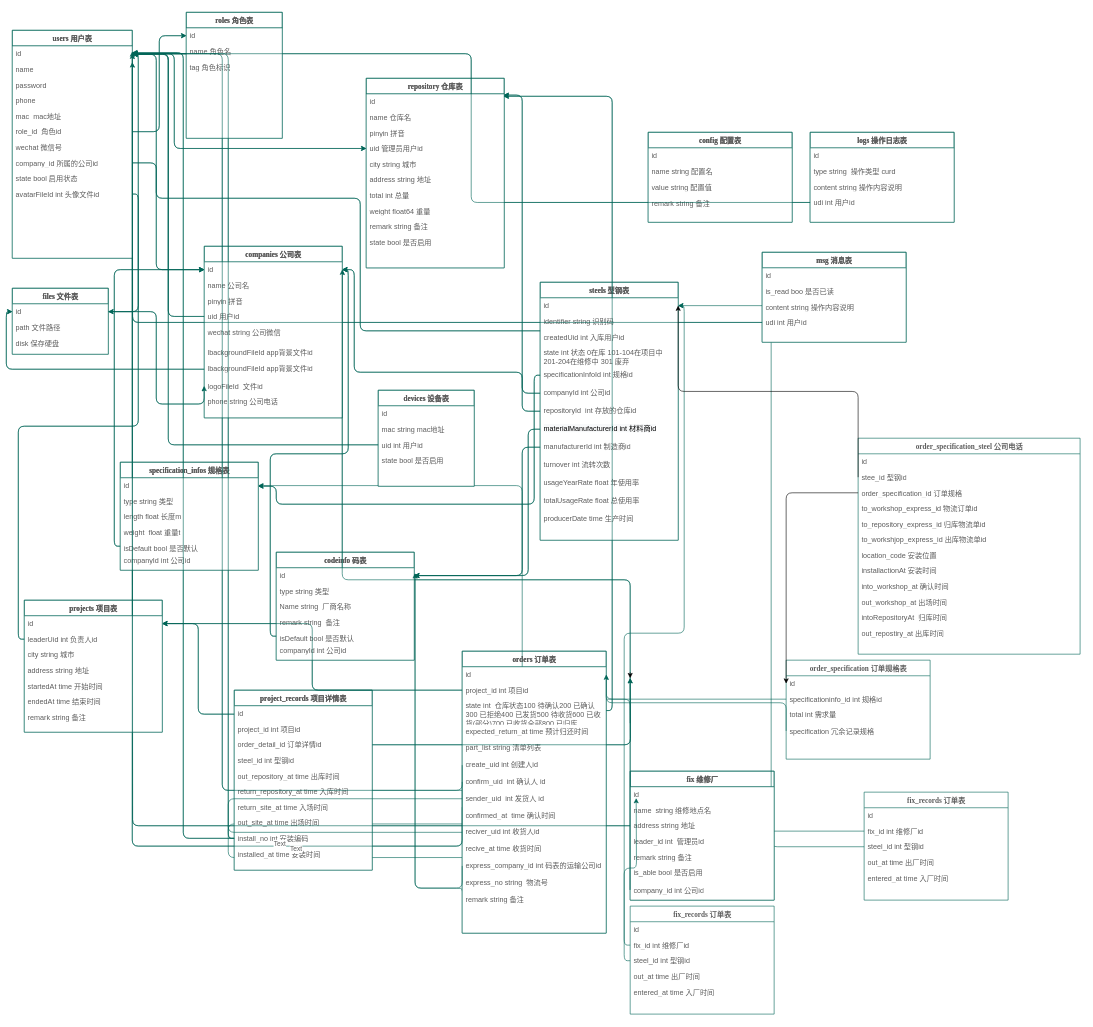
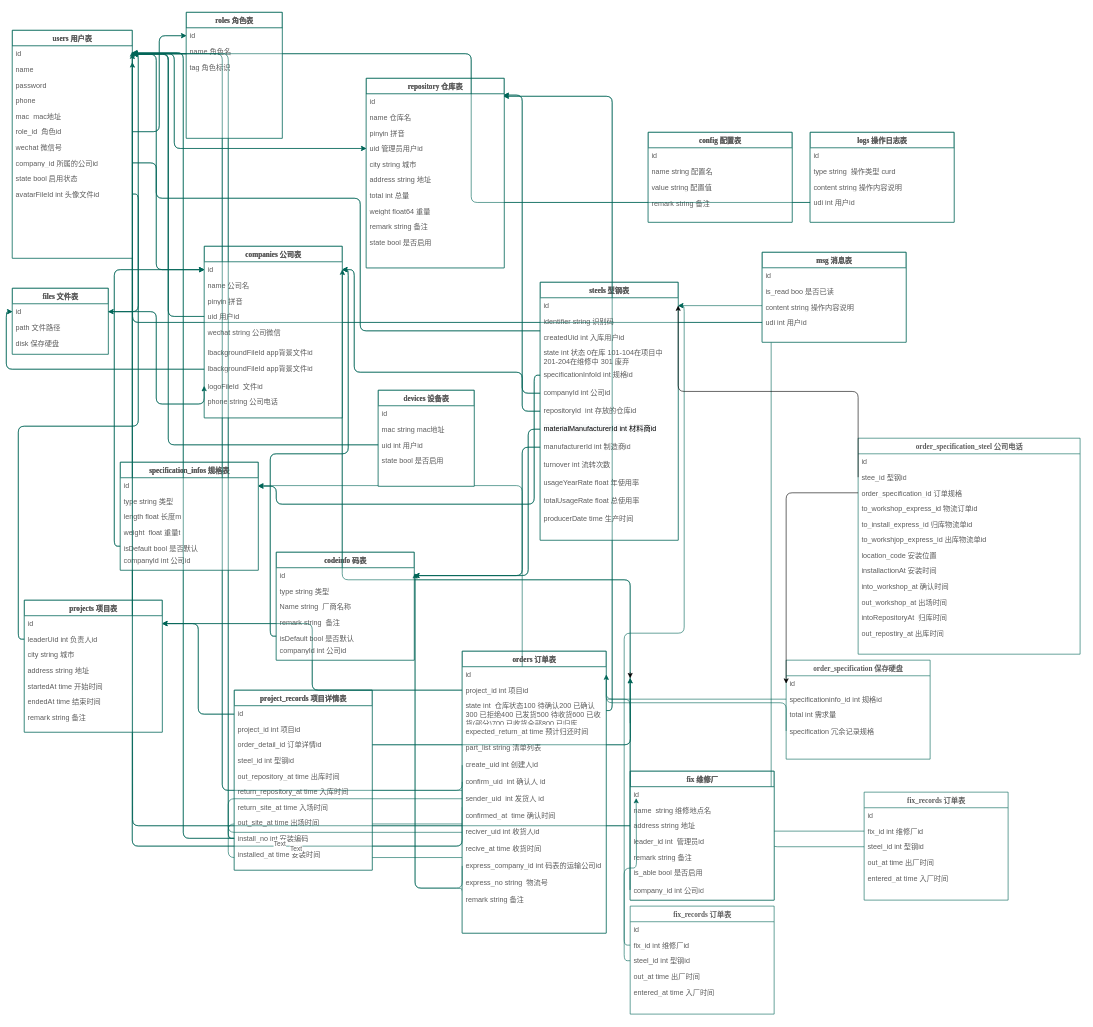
node "to_repository_express_id 归库物流单id": label "to_repository_express_id 归库物流单id" -> "to_install_express_id 归库物流单id"
node "order_specification 订单规格表": label "order_specification 订单规格表" -> "order_specification 保存硬盘"
